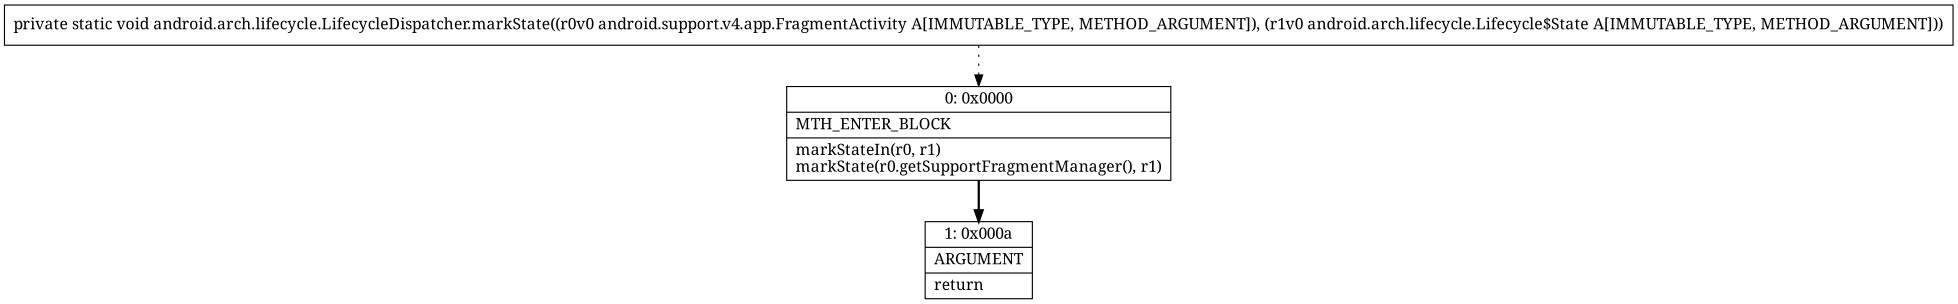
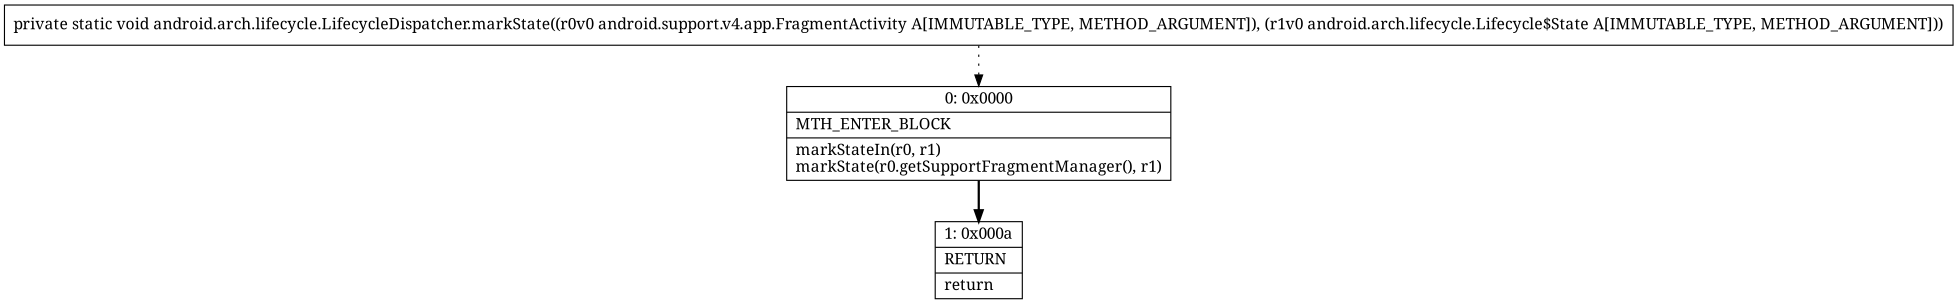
node "1: 0x000a": text "ARGUMENT" -> "RETURN"
